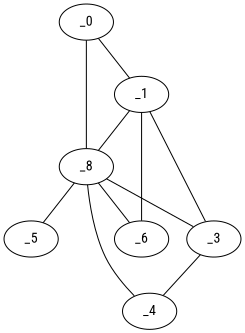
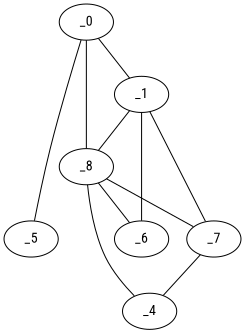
edge "_8" -- "_5": now "_0" -- "_5"
node "_3": label "_3" -> "_7"
